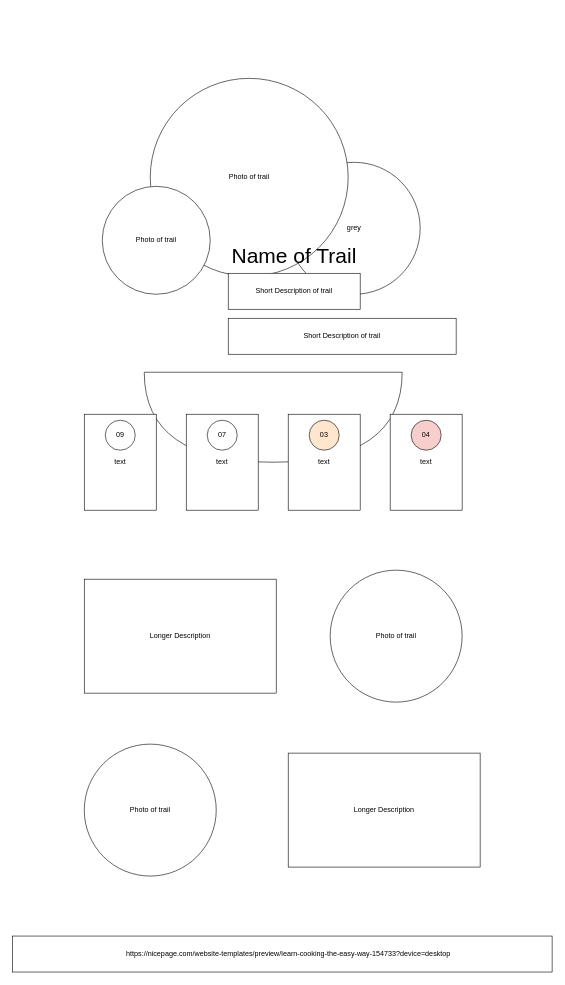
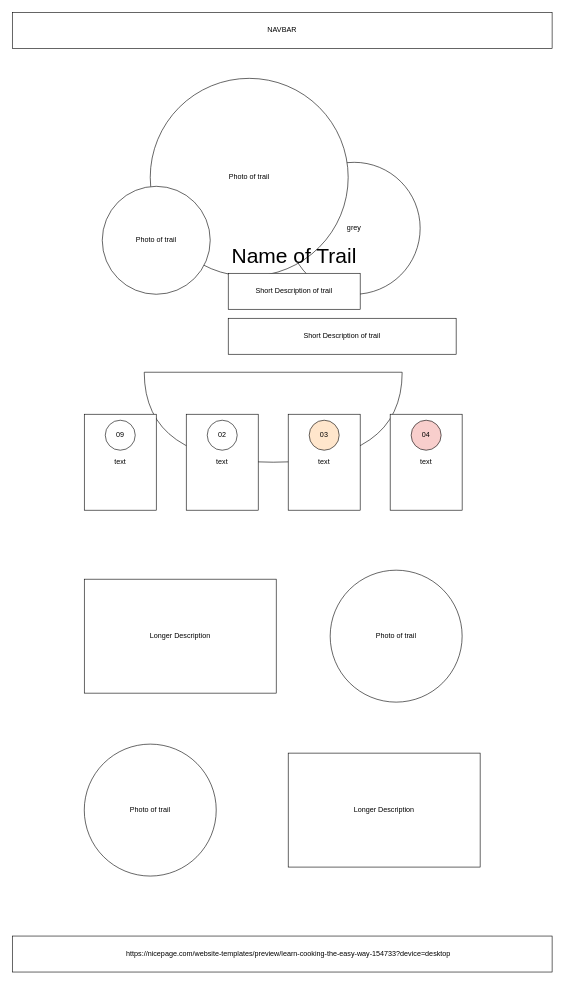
node "NAVBAR": added
node "07": label "07" -> "02"
